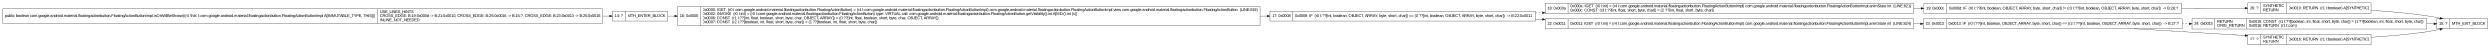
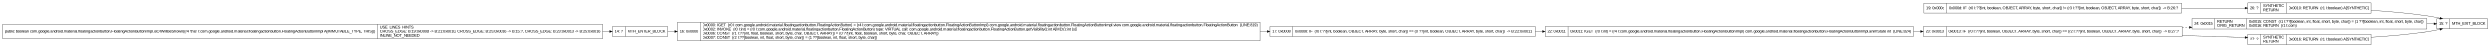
node "18: 0x000a": removed
